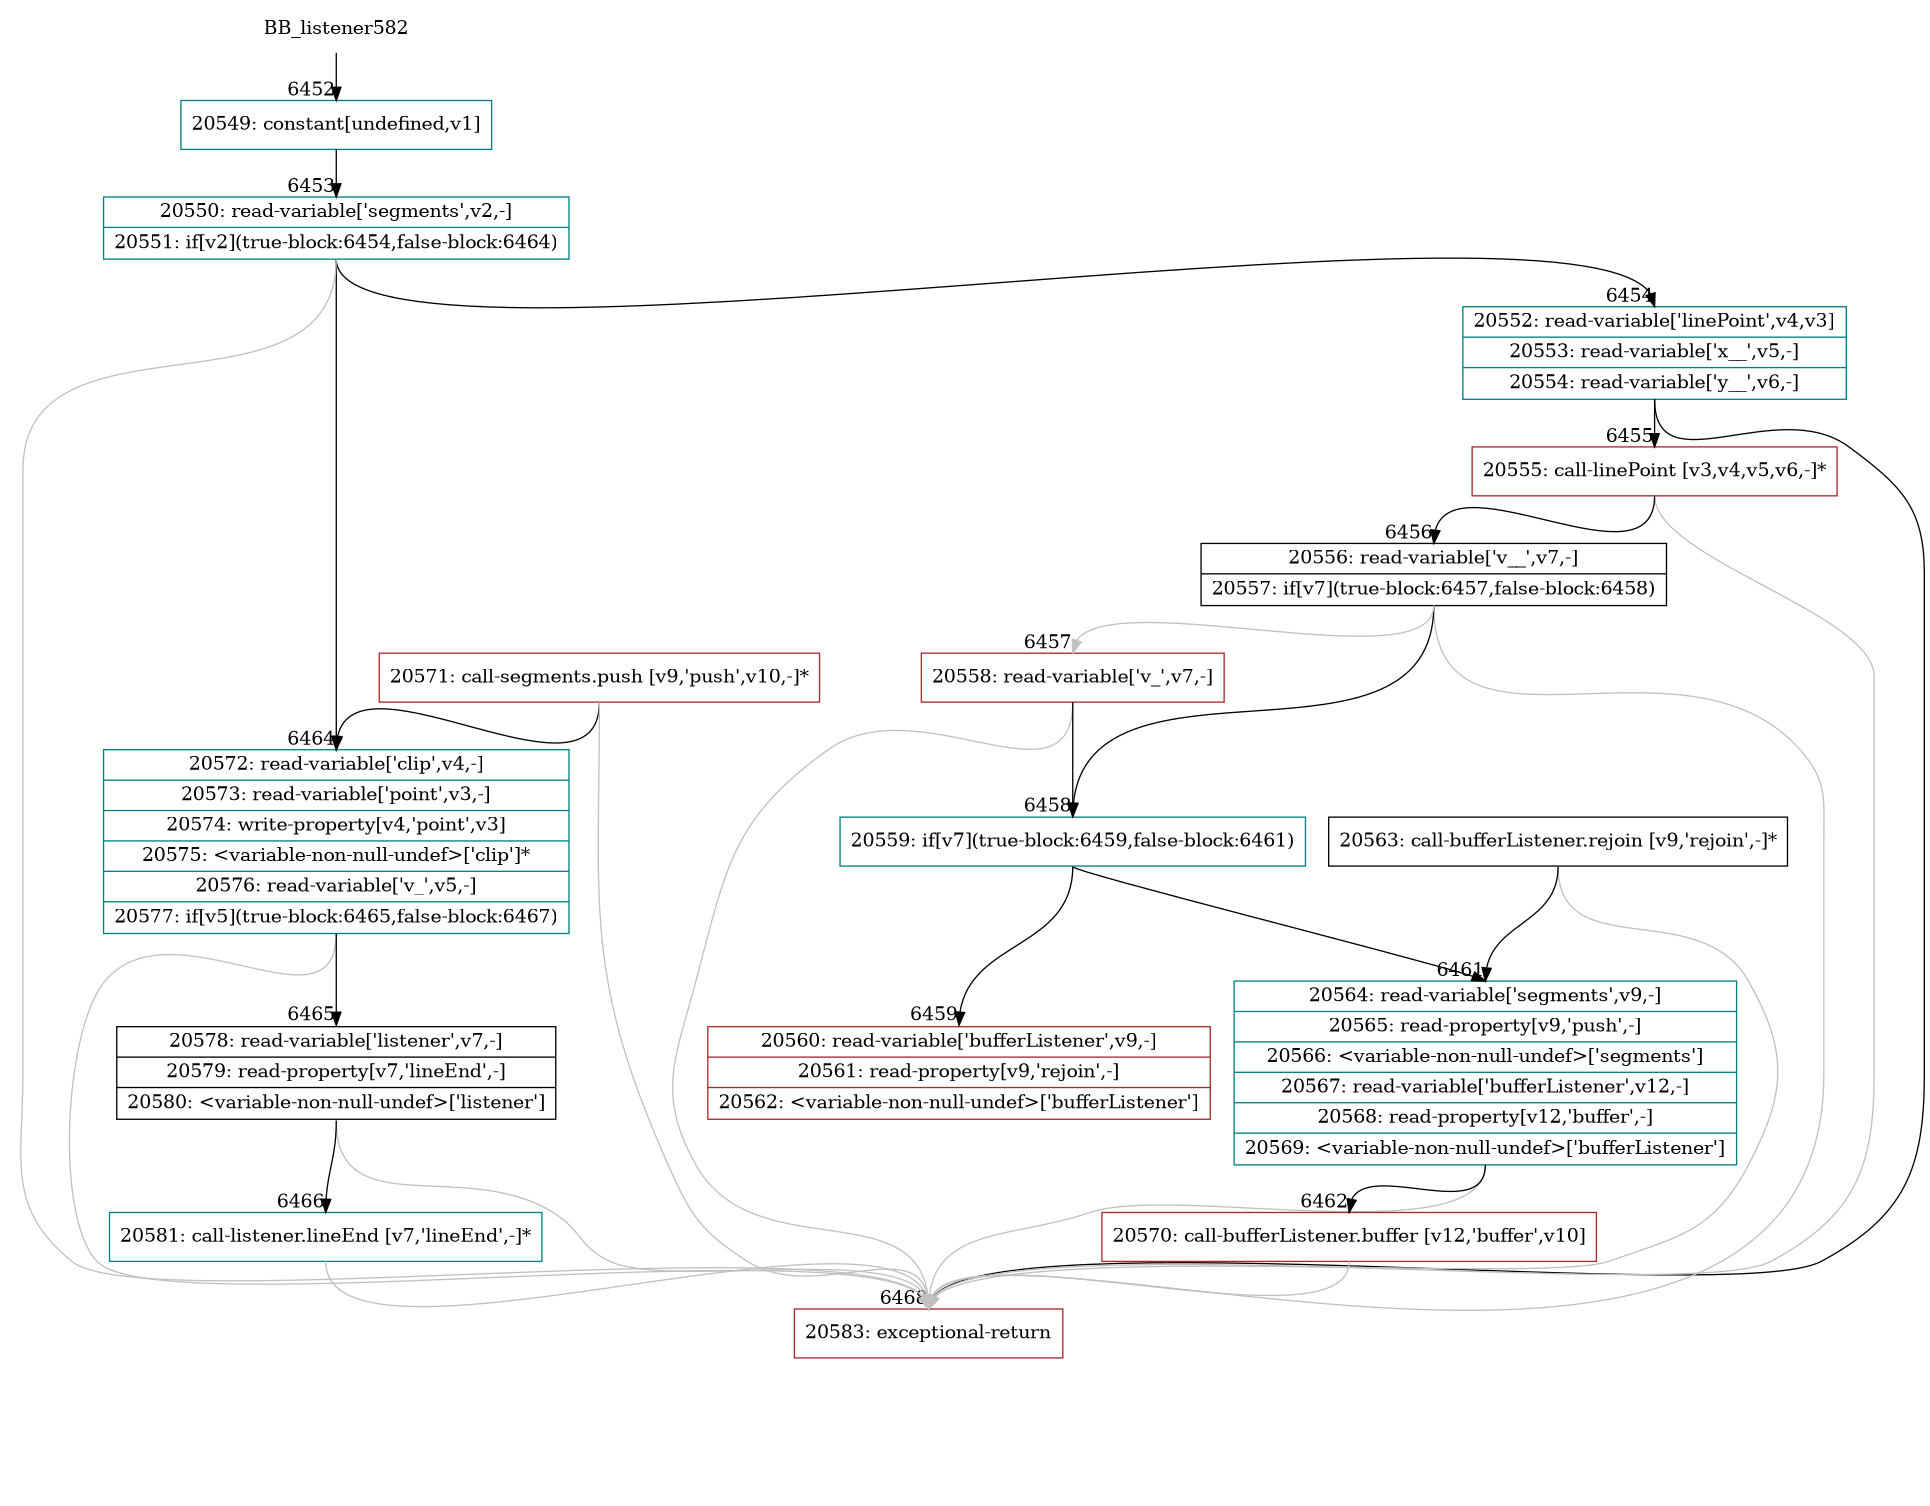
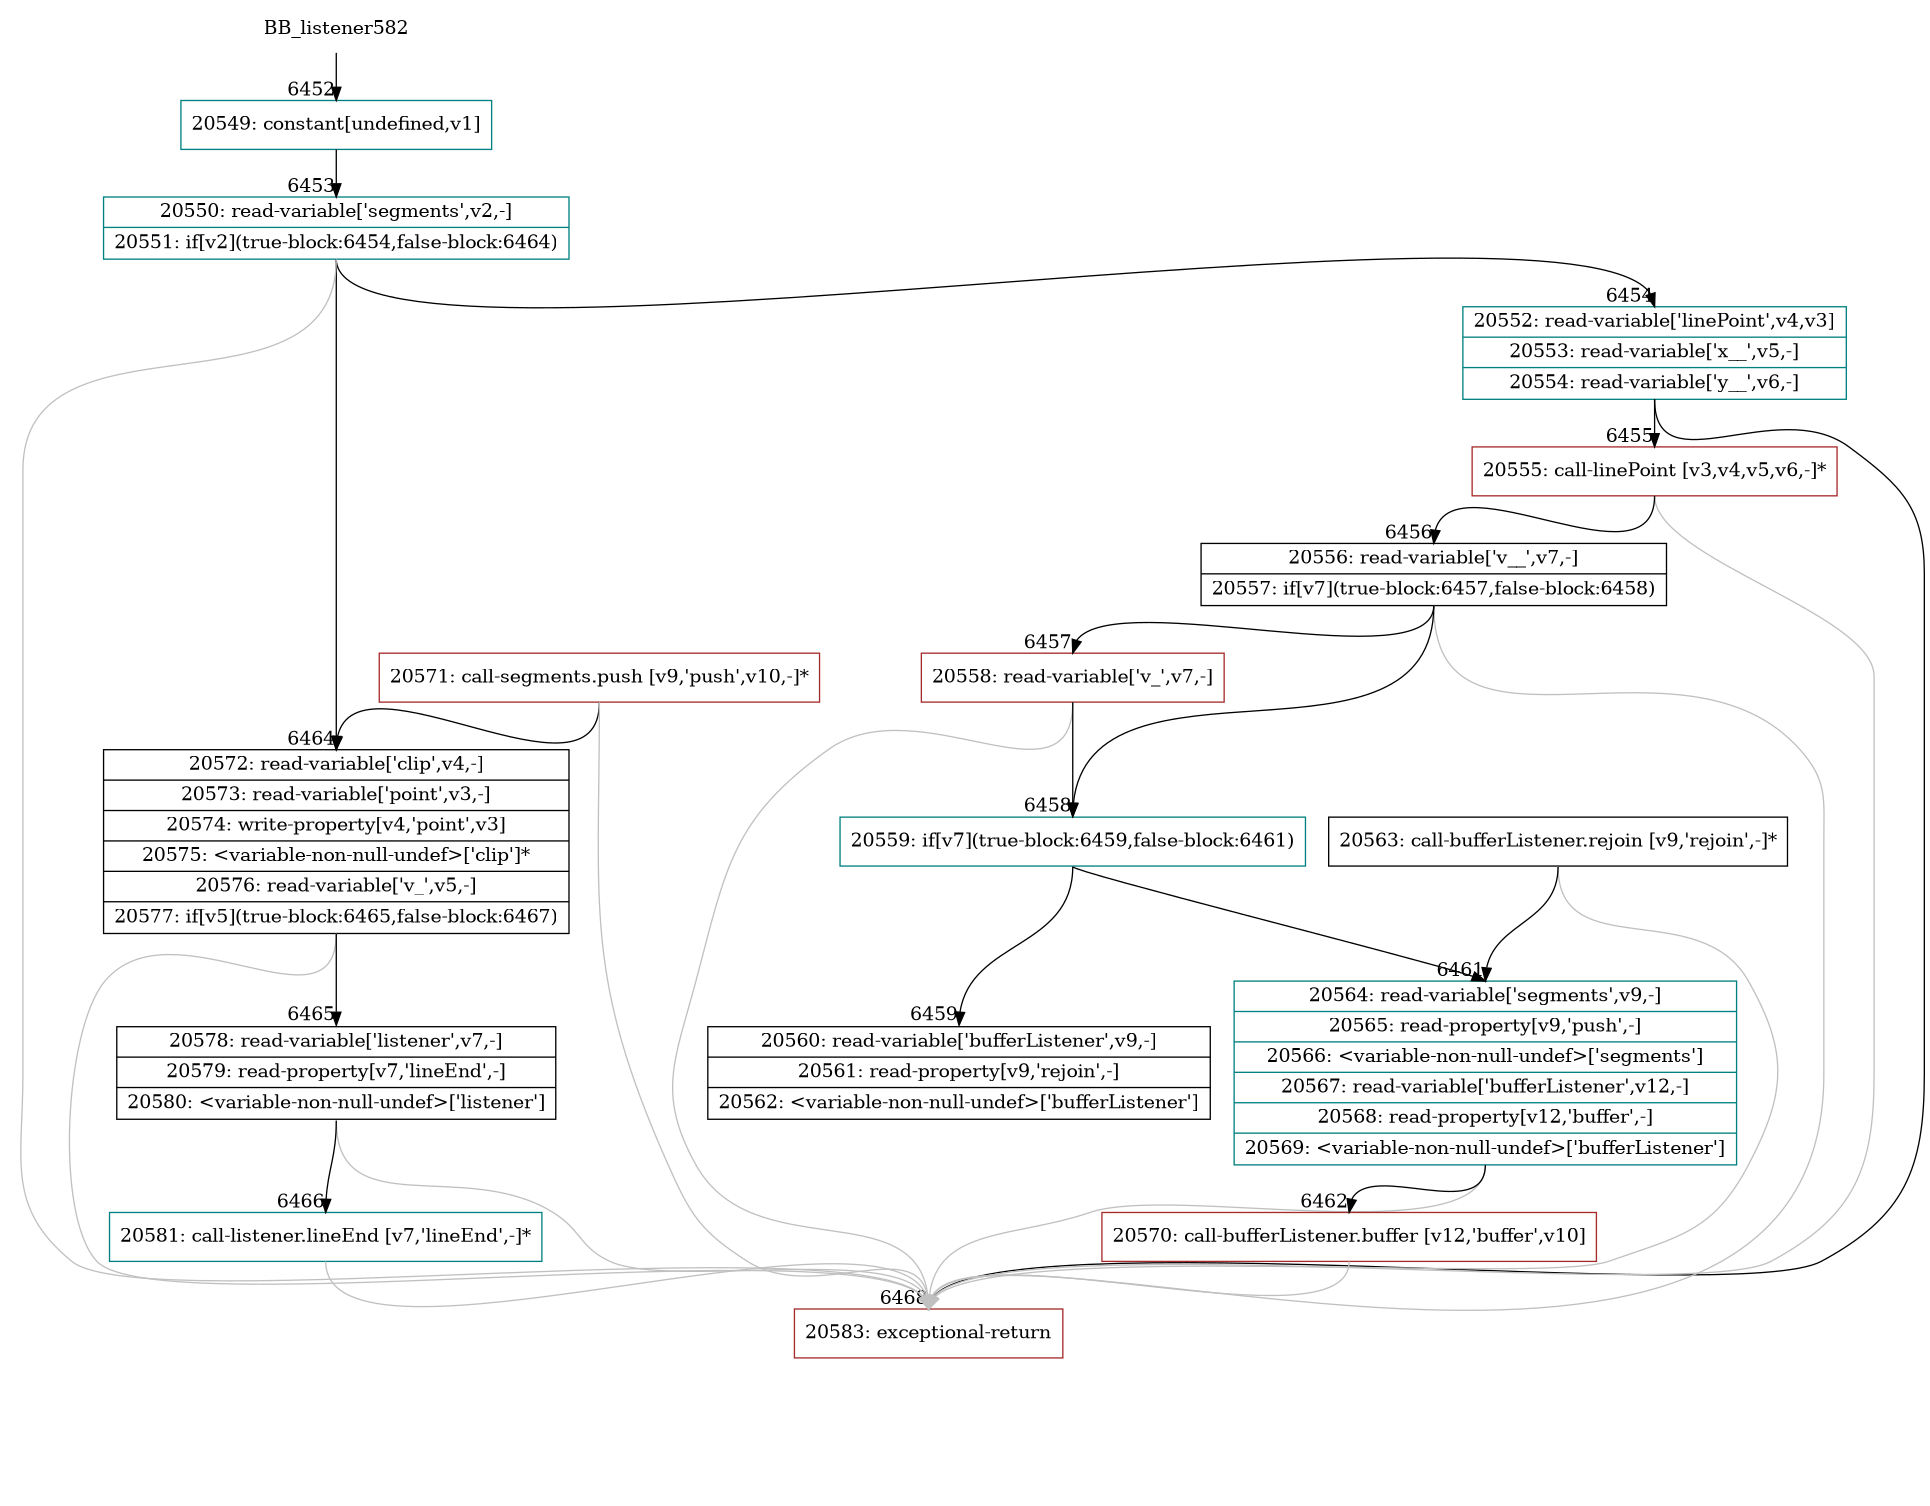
edge "20556: read-variable['v__',v7,-]" -> "20558: read-variable['v_',v7,-]": color gray -> black
node "20572: read-variable['clip',v4,-]": color teal -> black
node "20560: read-variable['bufferListener',v9,-]": color brown -> black
